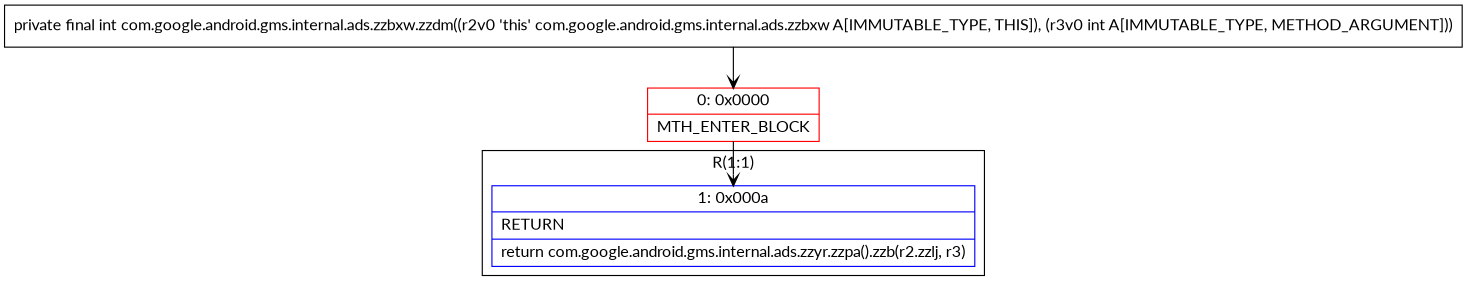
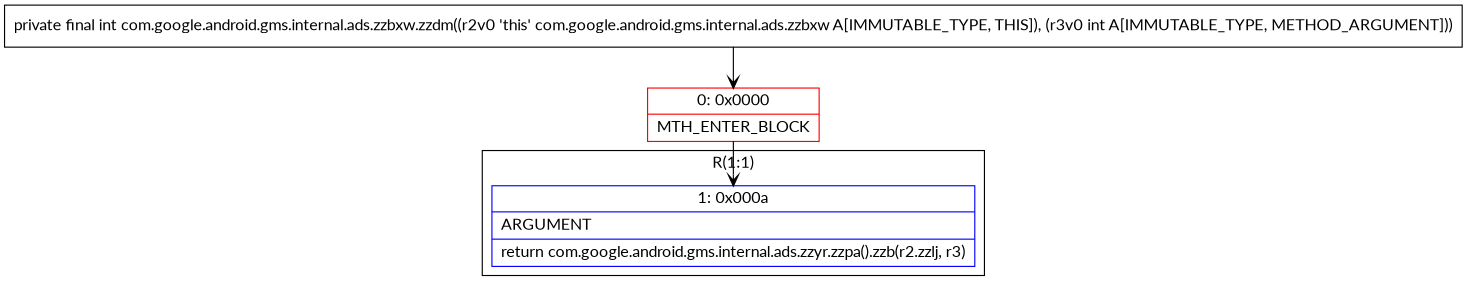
node "1: 0x000a": text "RETURN" -> "ARGUMENT"
